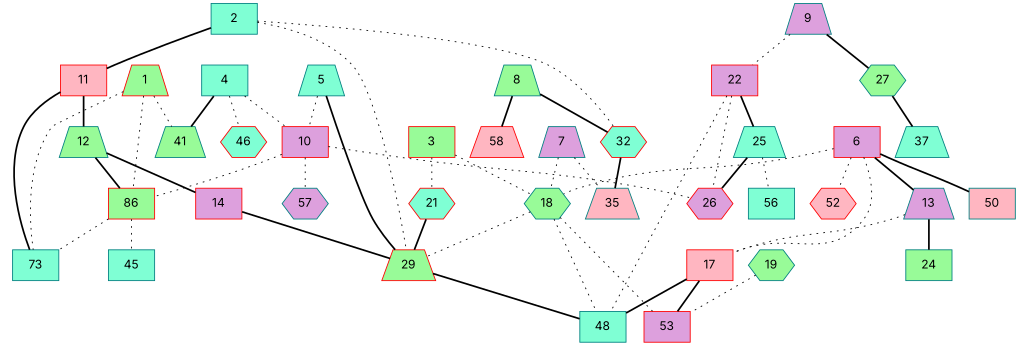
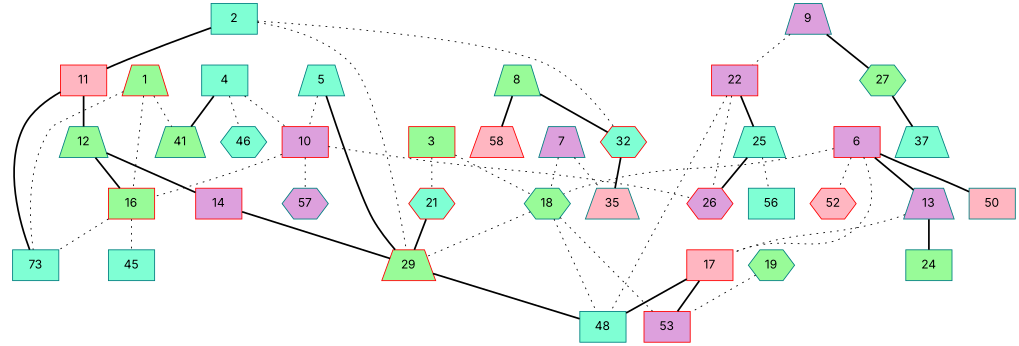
node "46": color red -> teal
node "86": label "86" -> "16"
